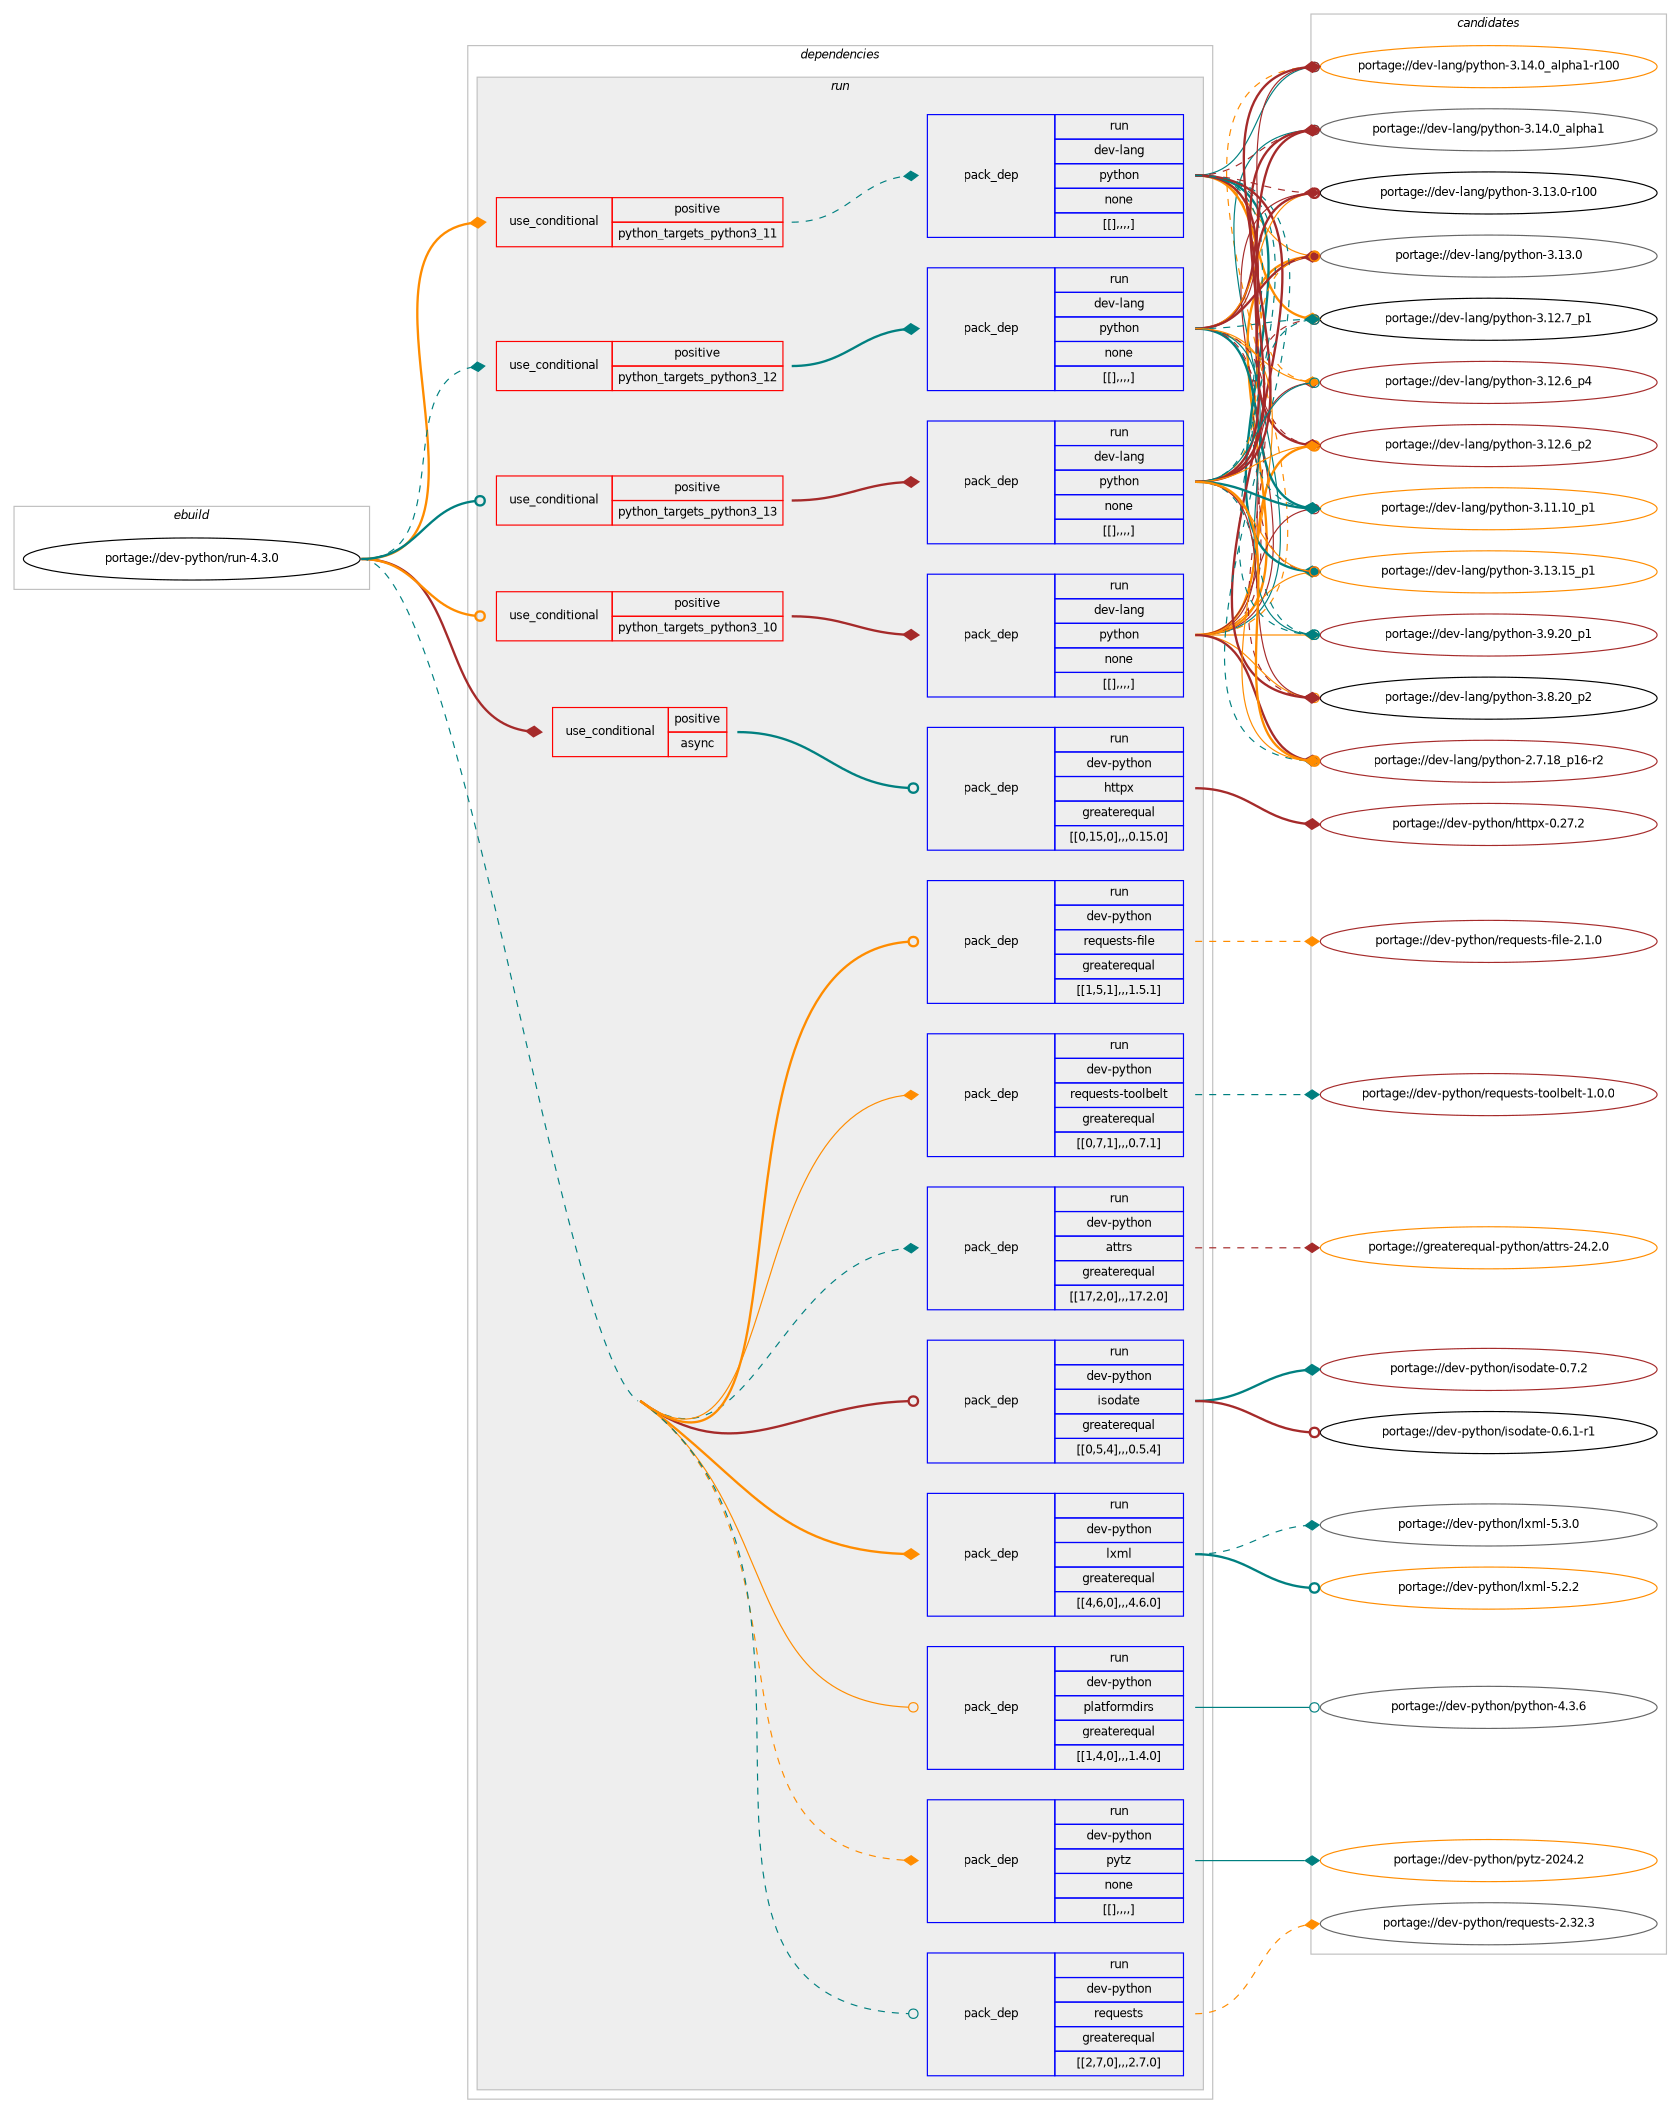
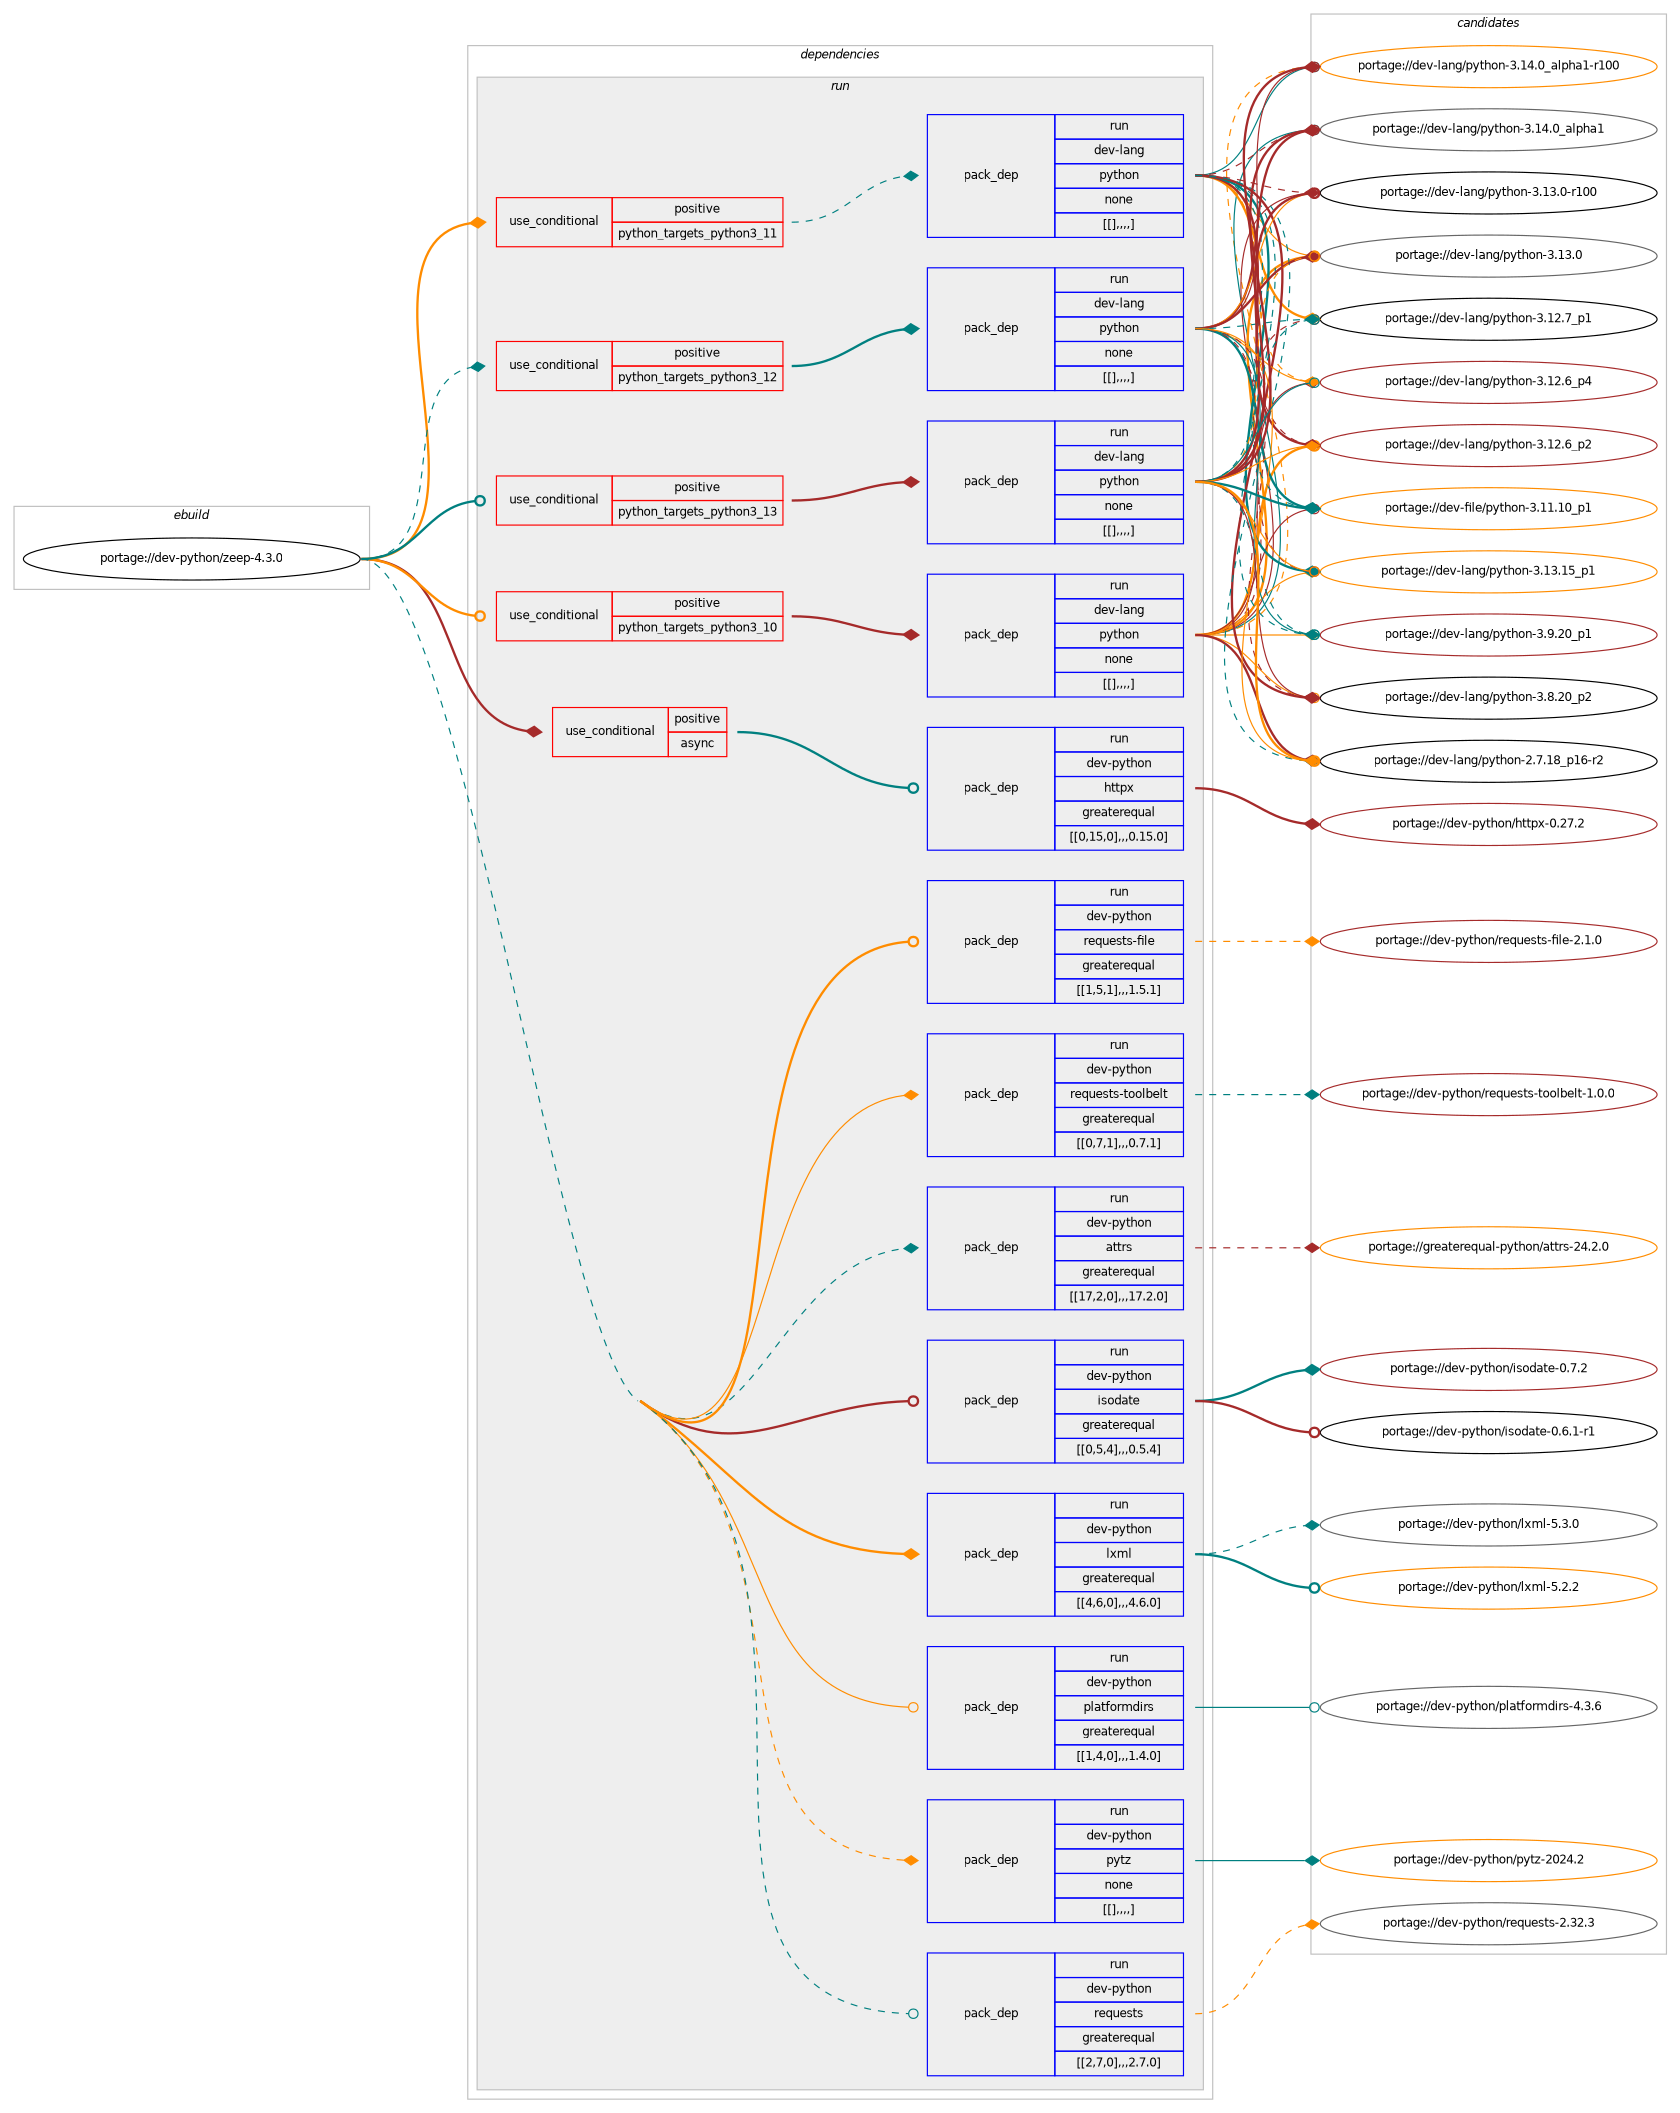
node "portage://dev-lang/python-3.11.10_p1": label "portage://dev-lang/python-3.11.10_p1" -> "portage://dev-file/python-3.11.10_p1"
node "portage://dev-python/run-4.3.0": label "portage://dev-python/run-4.3.0" -> "portage://dev-python/zeep-4.3.0"
node "portage://dev-lang/python-2.7.18_p16-r2": color brown -> black
node "portage://dev-python/python-4.3.6": label "portage://dev-python/python-4.3.6" -> "portage://dev-python/platformdirs-4.3.6"
